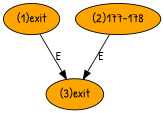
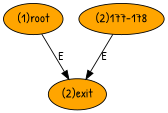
node "(1)exit": label "(1)exit" -> "(1)root"
node "(3)exit": label "(3)exit" -> "(2)exit"
